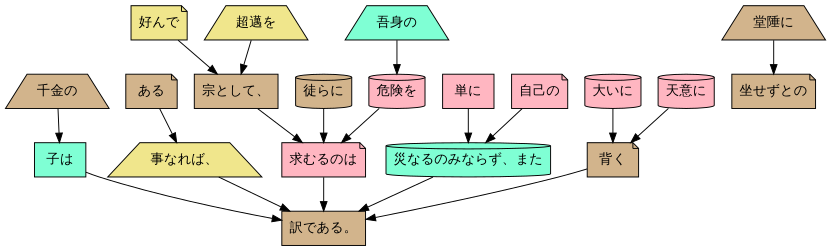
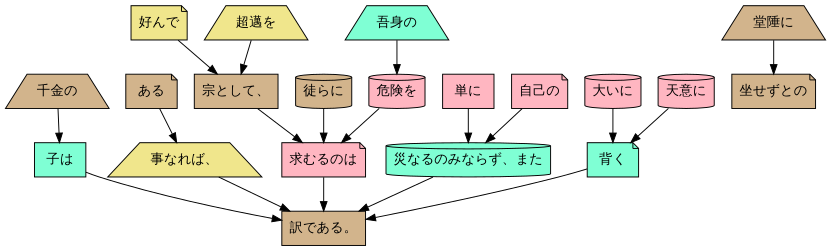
node "背く": fillcolor tan -> aquamarine
